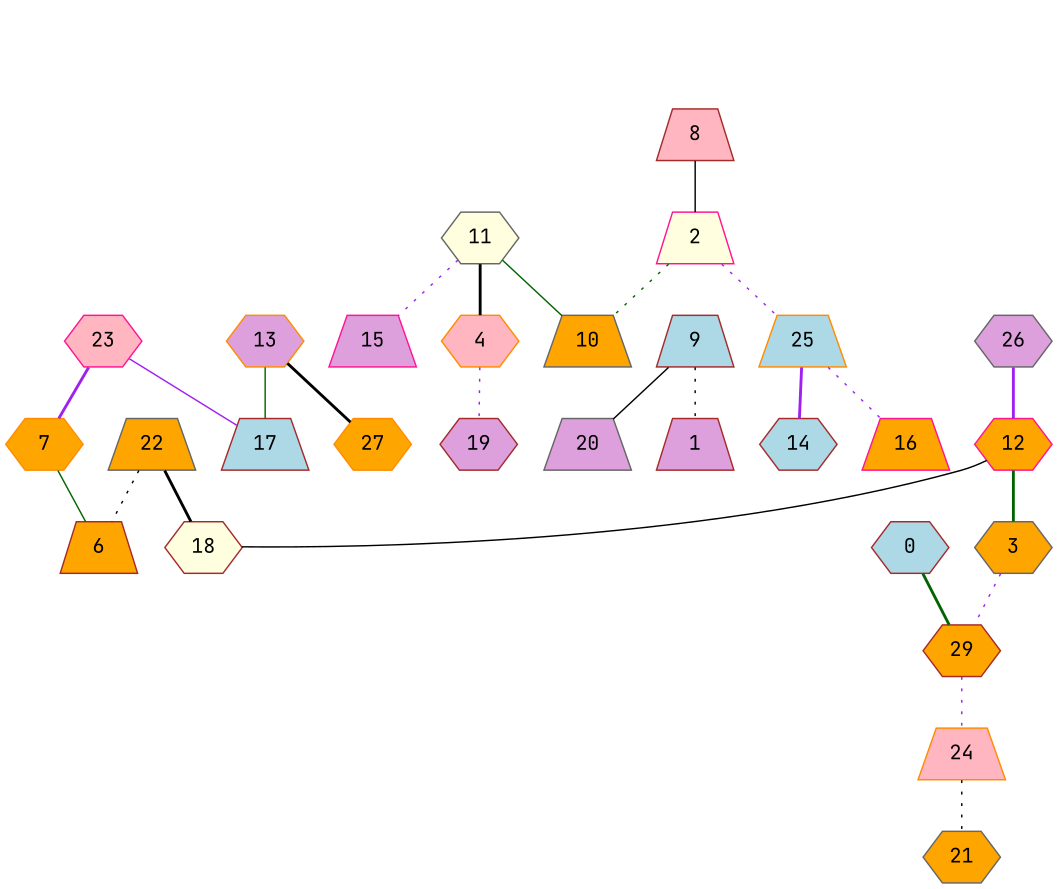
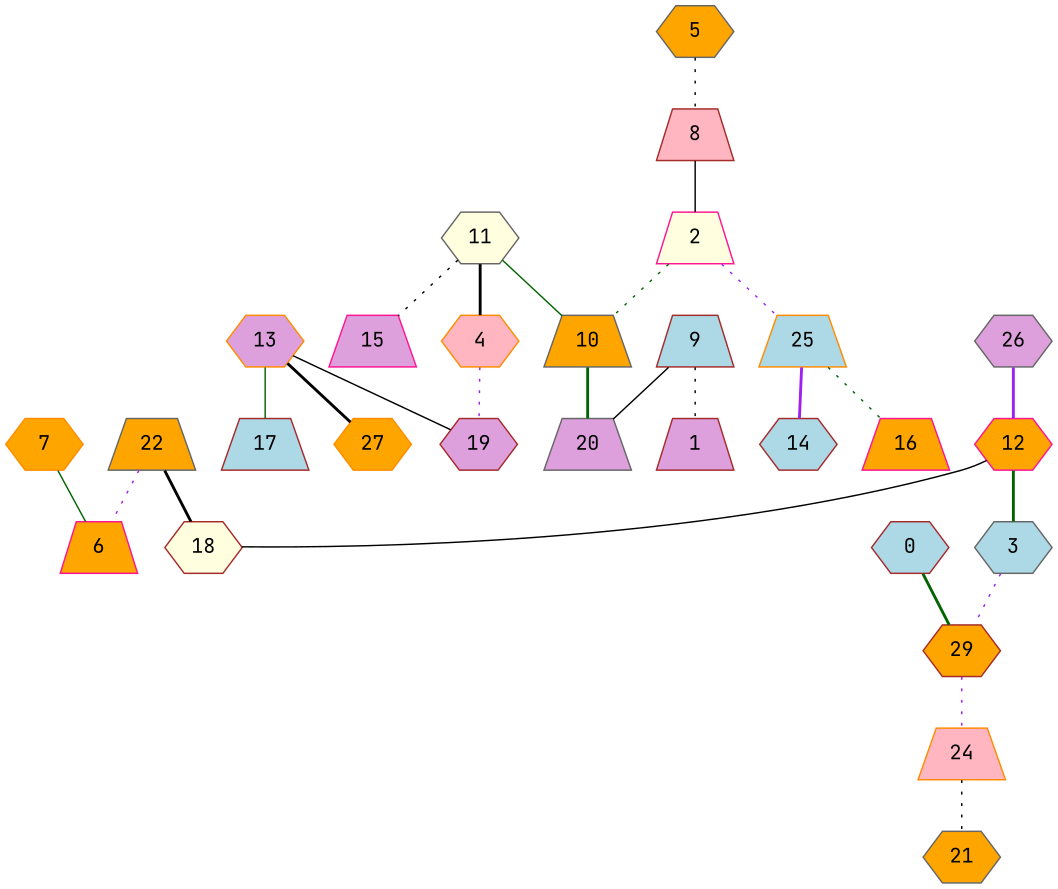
node "5": added
edge "11" -- "15": color purple -> black
node "23": removed
edge "13" -- "19": added
edge "10" -- "20": added
edge "25" -- "16": color purple -> darkgreen
edge "22" -- "6": color black -> purple
node "6": color brown -> deeppink
node "3": fillcolor orange -> lightblue
